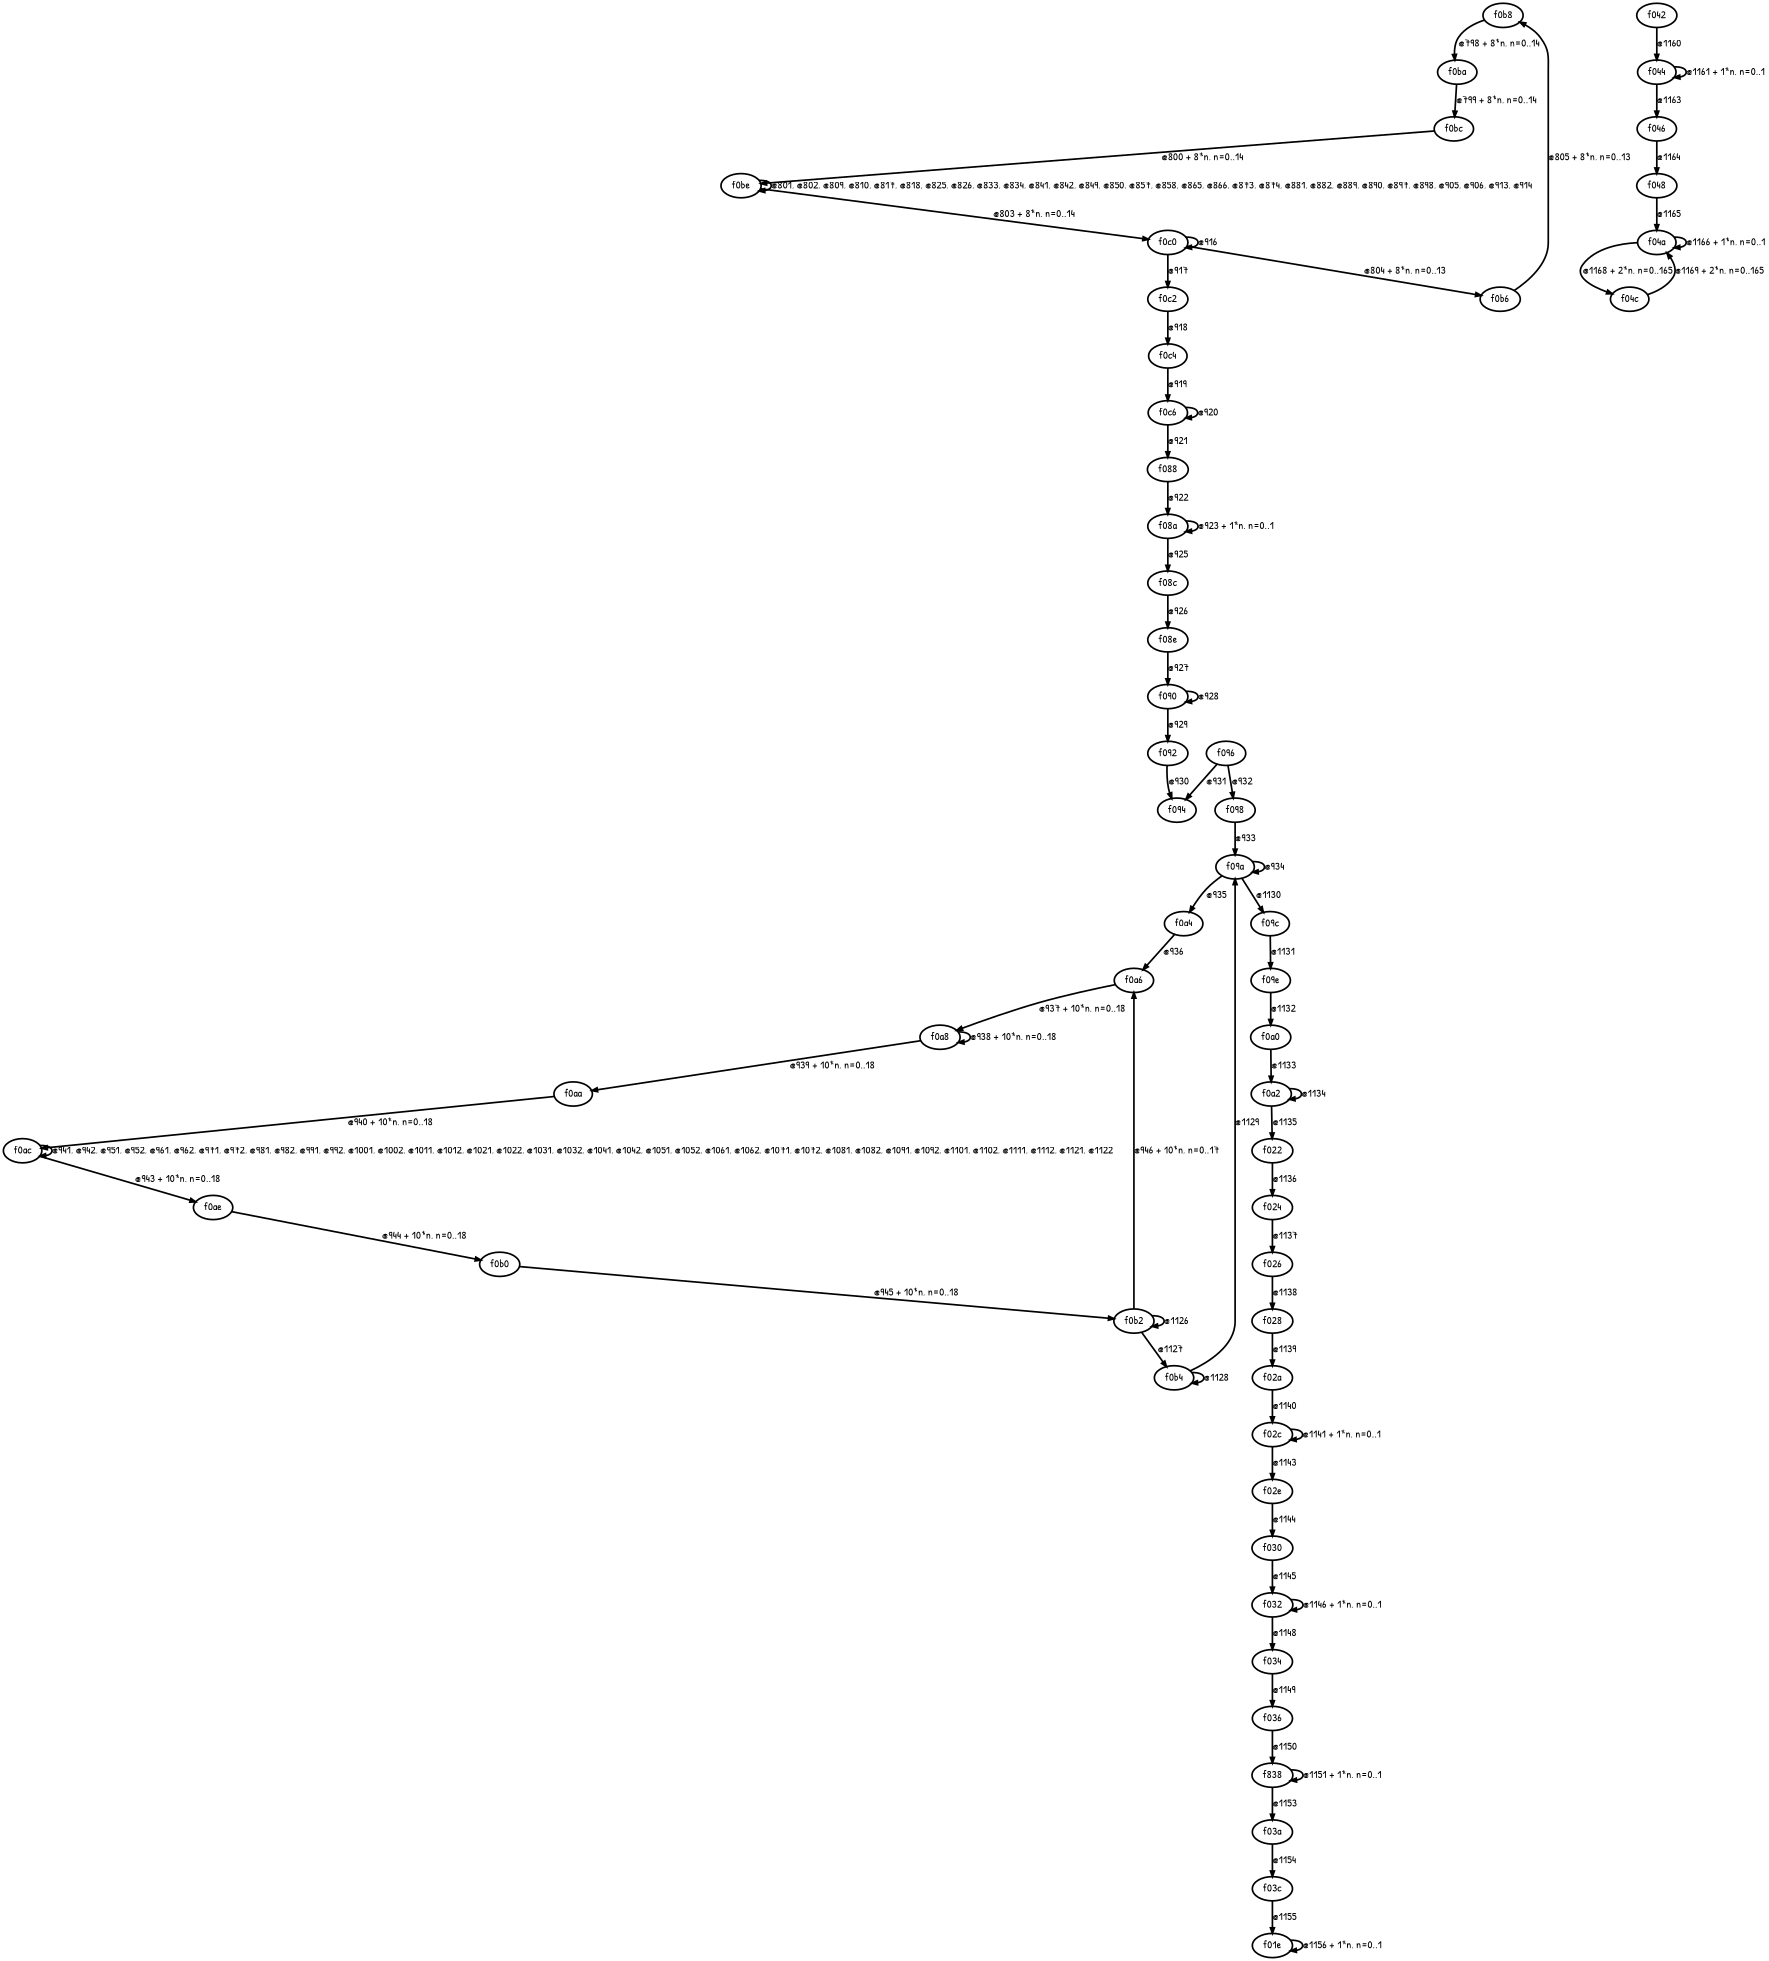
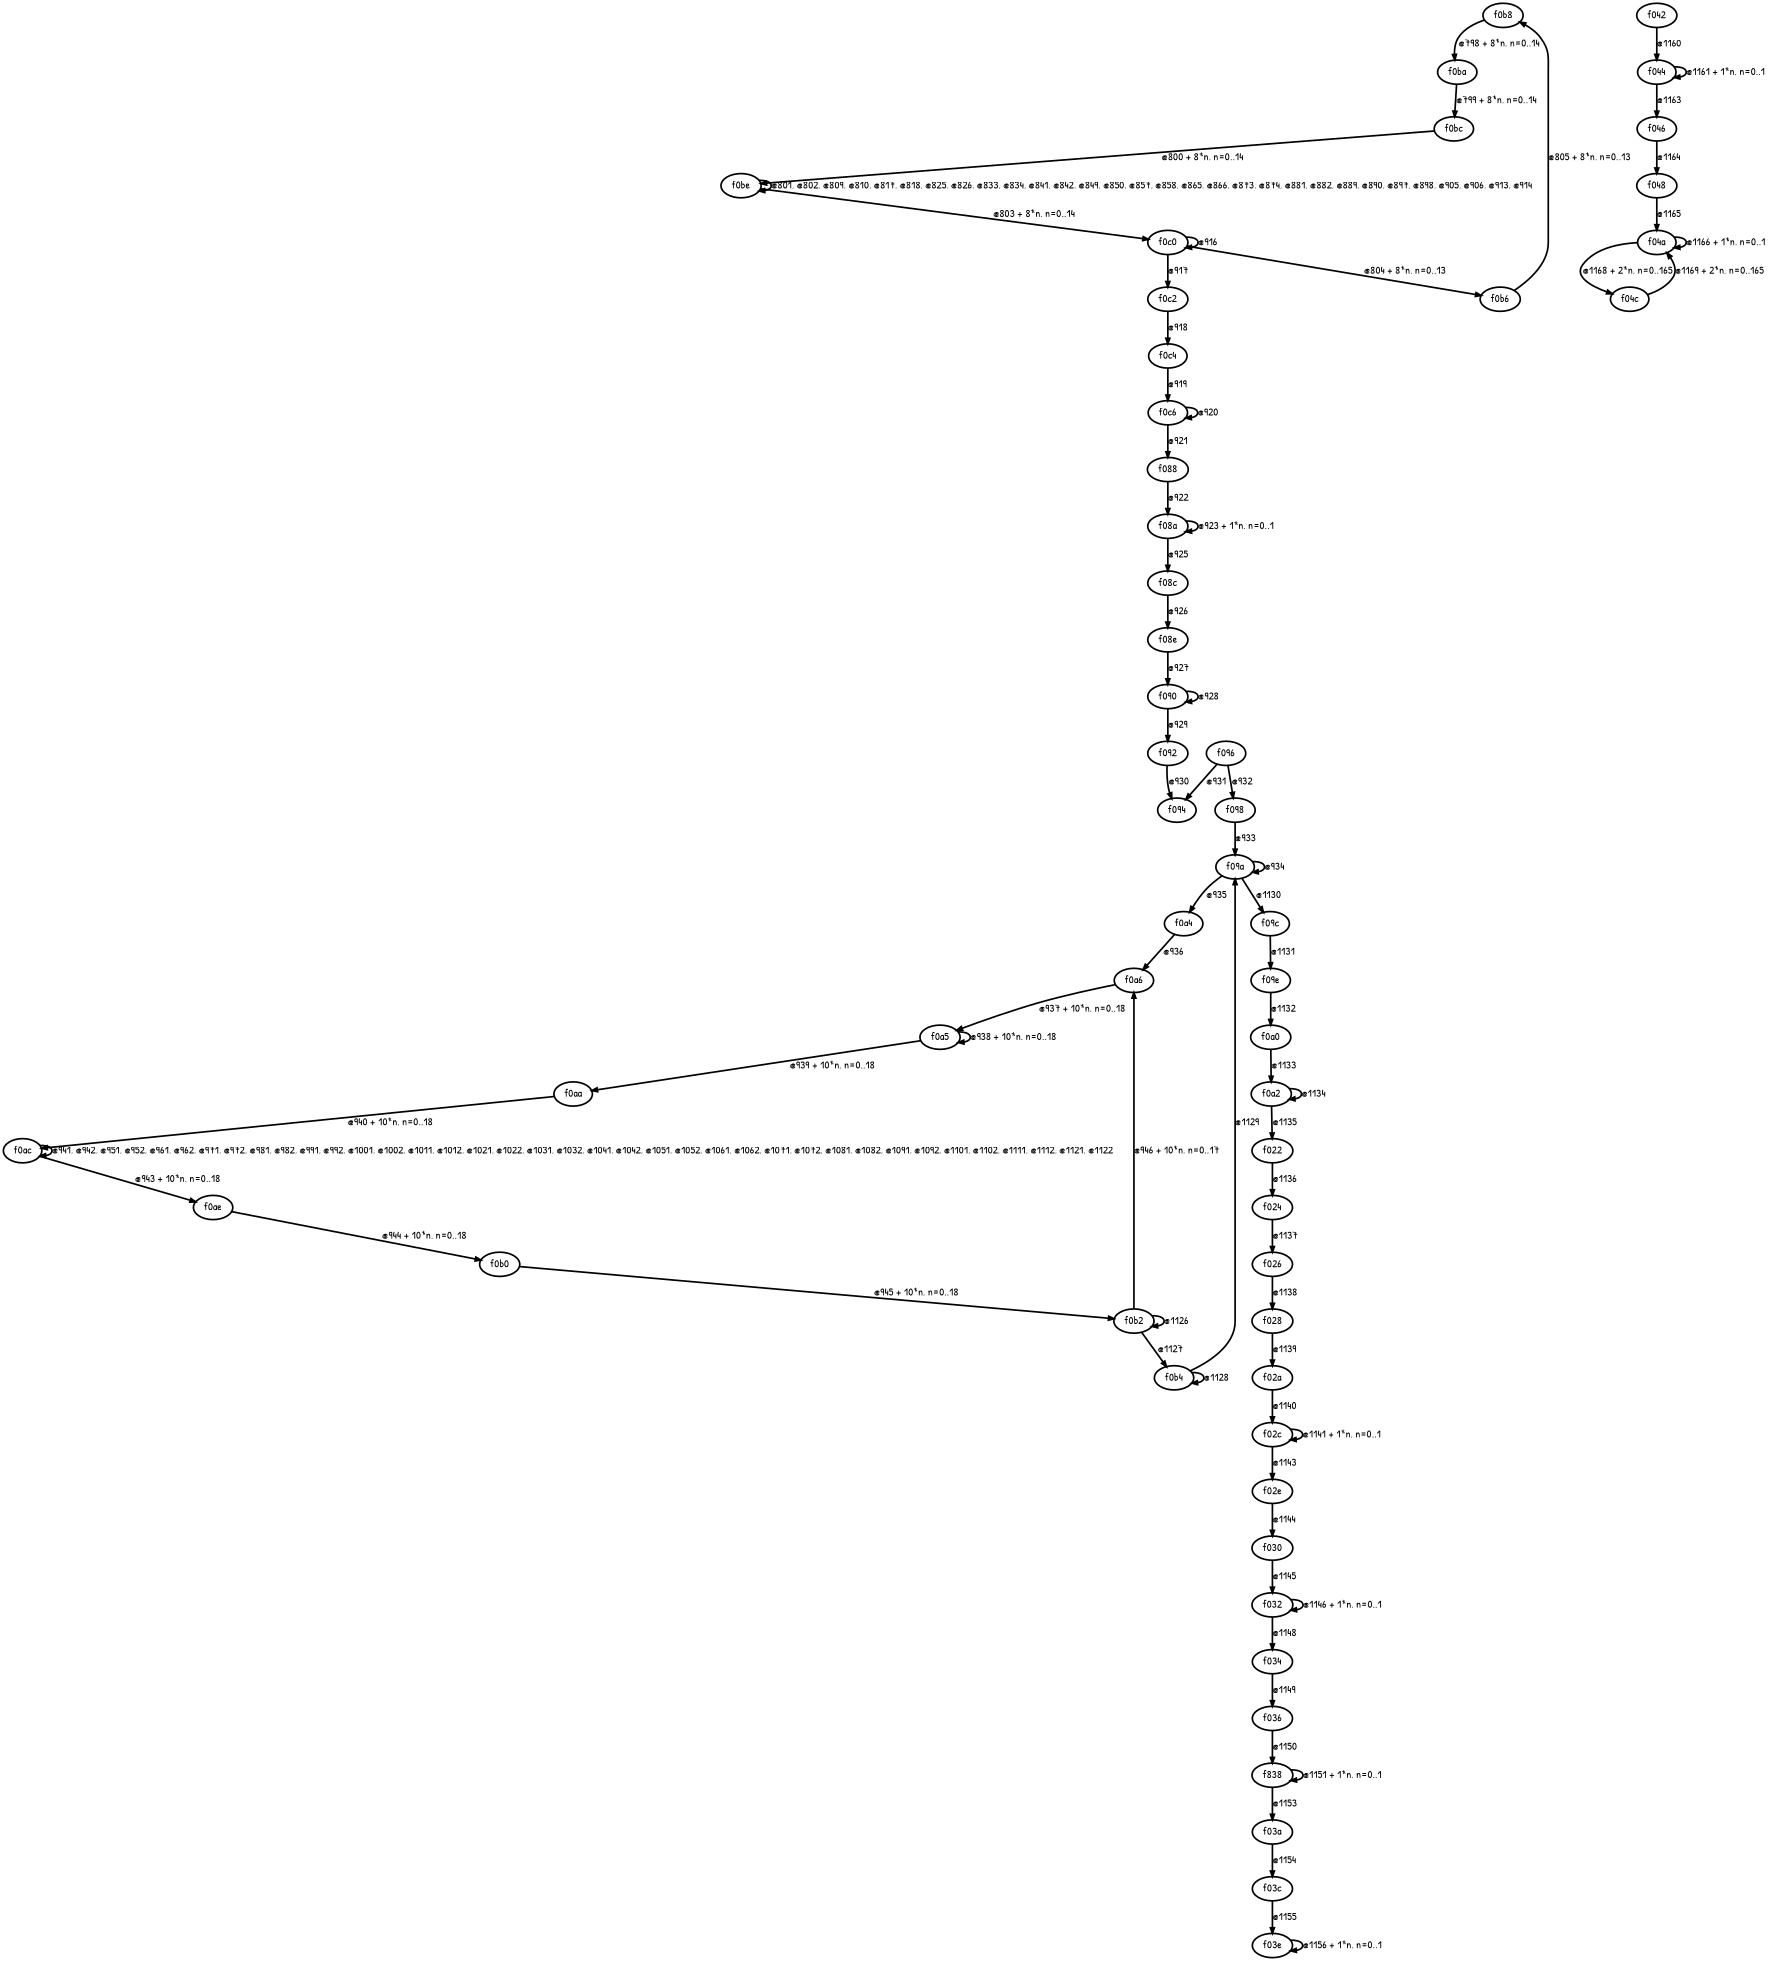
node "f0a8": label "f0a8" -> "f0a5"
node "f01e": label "f01e" -> "f03e"
